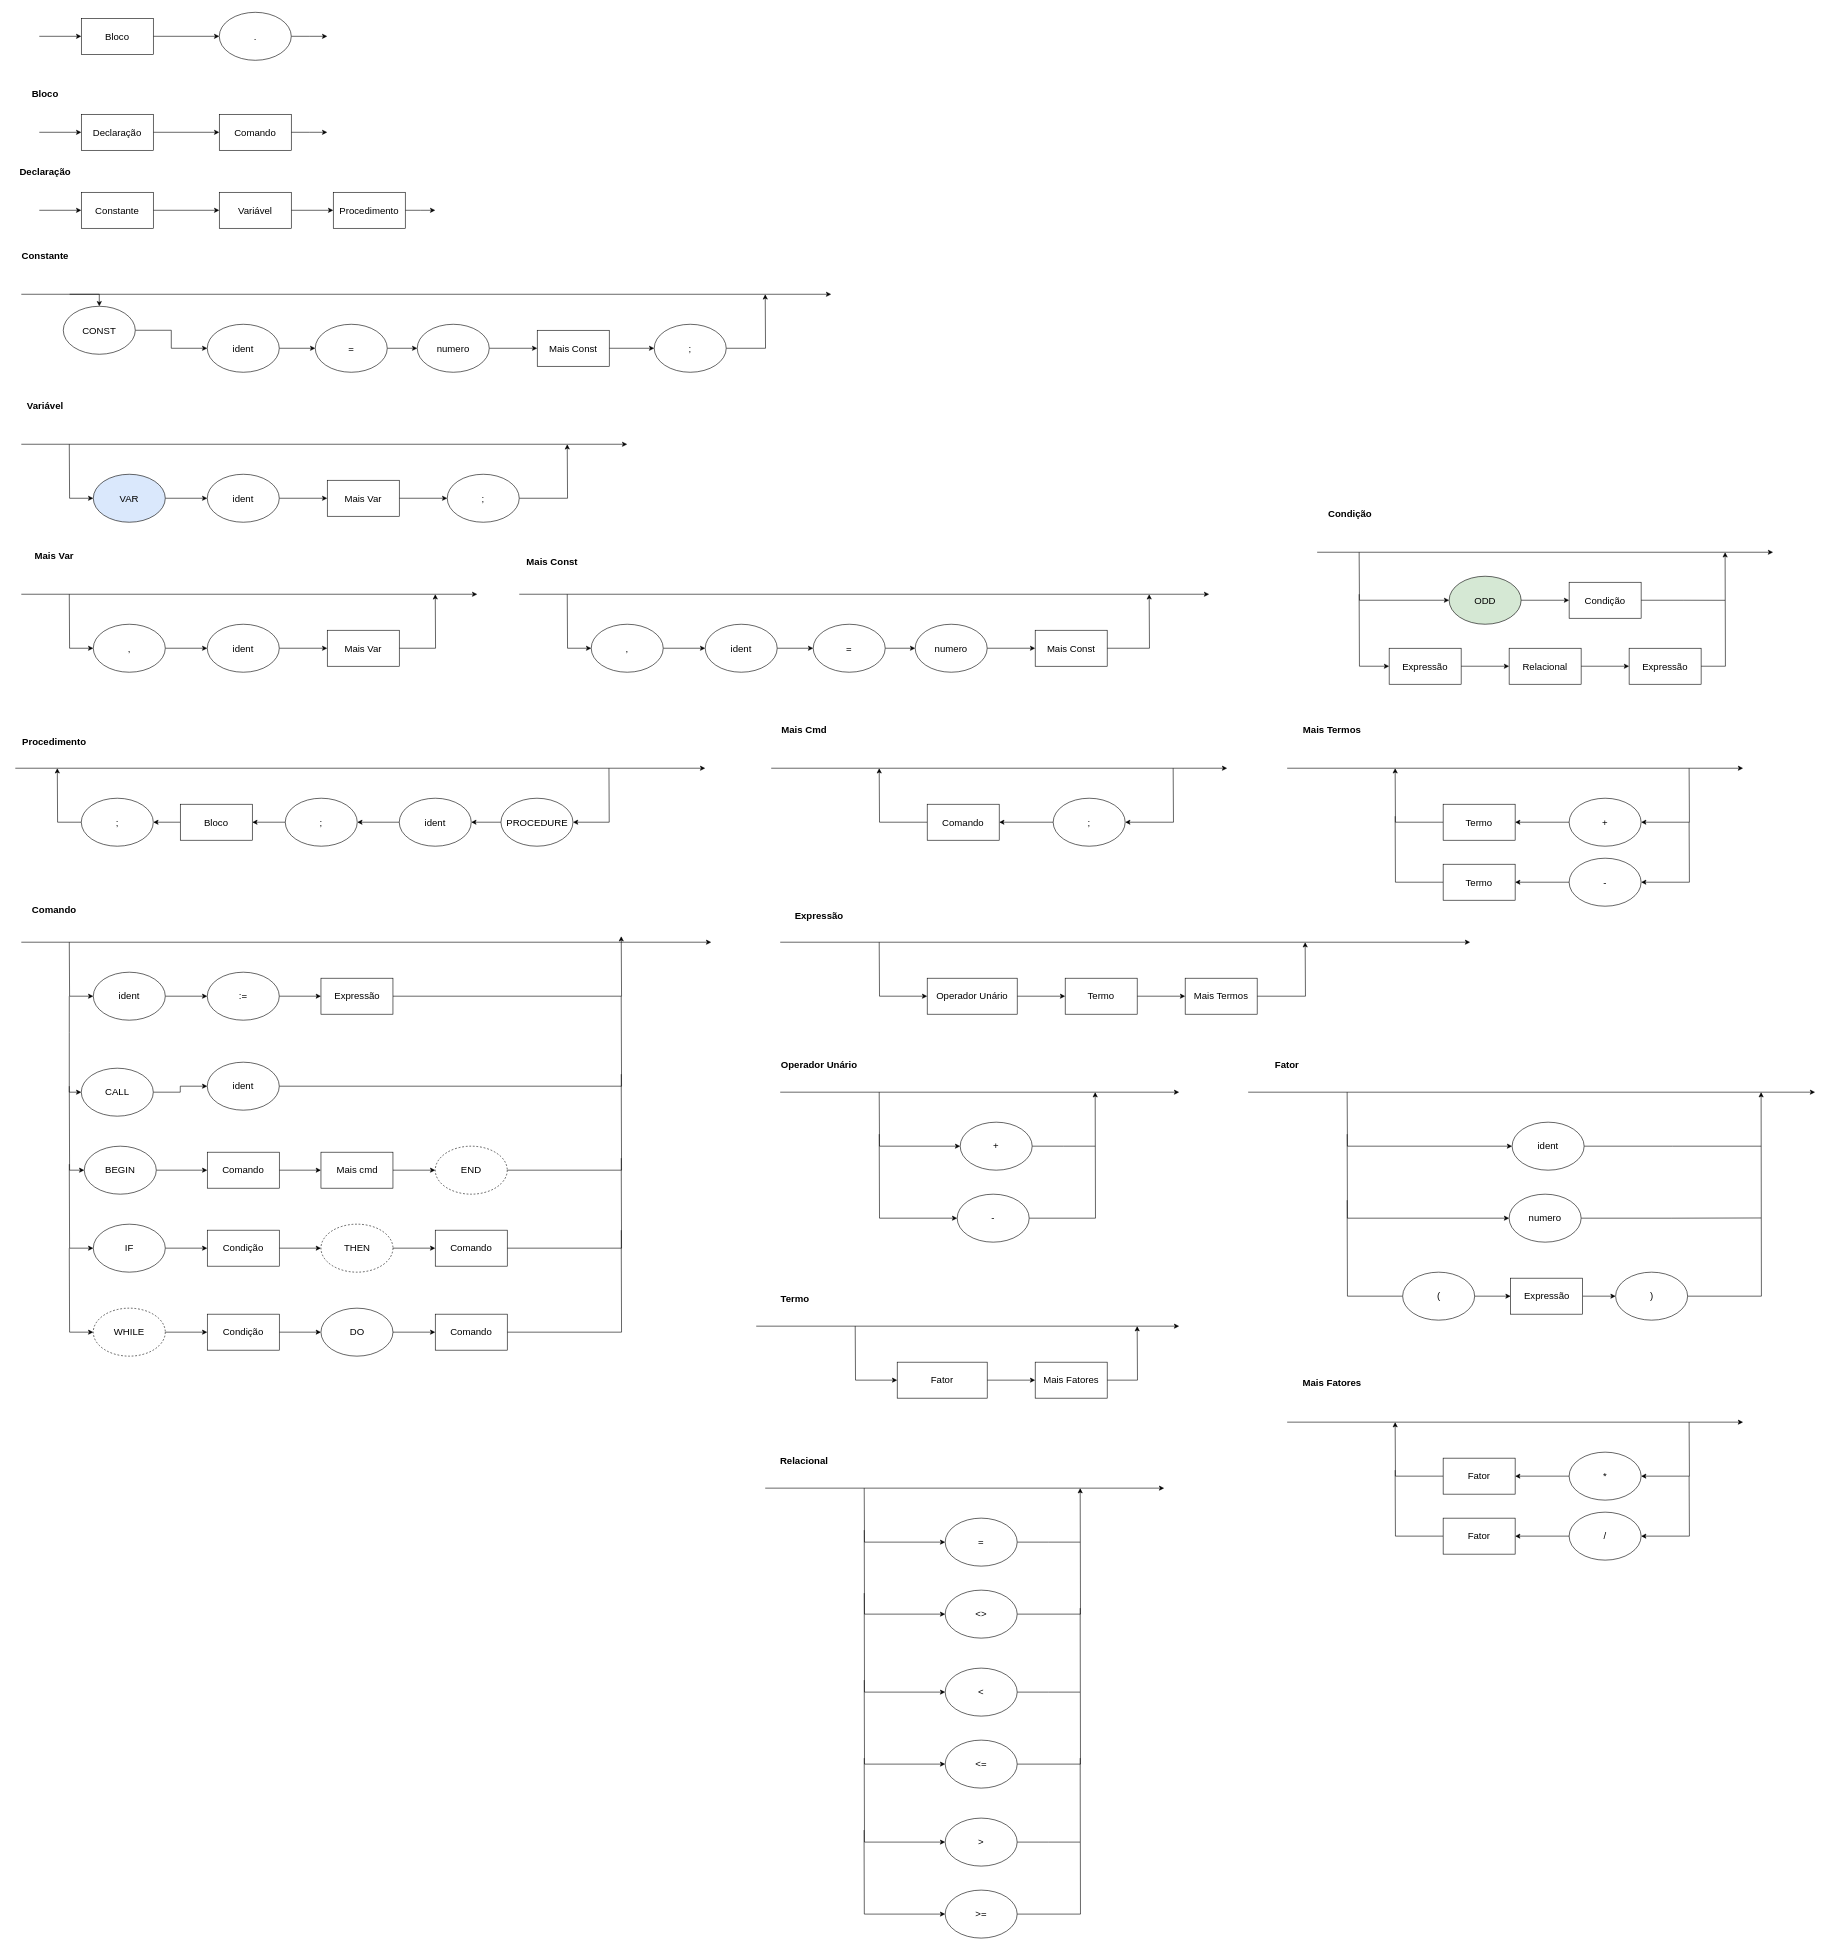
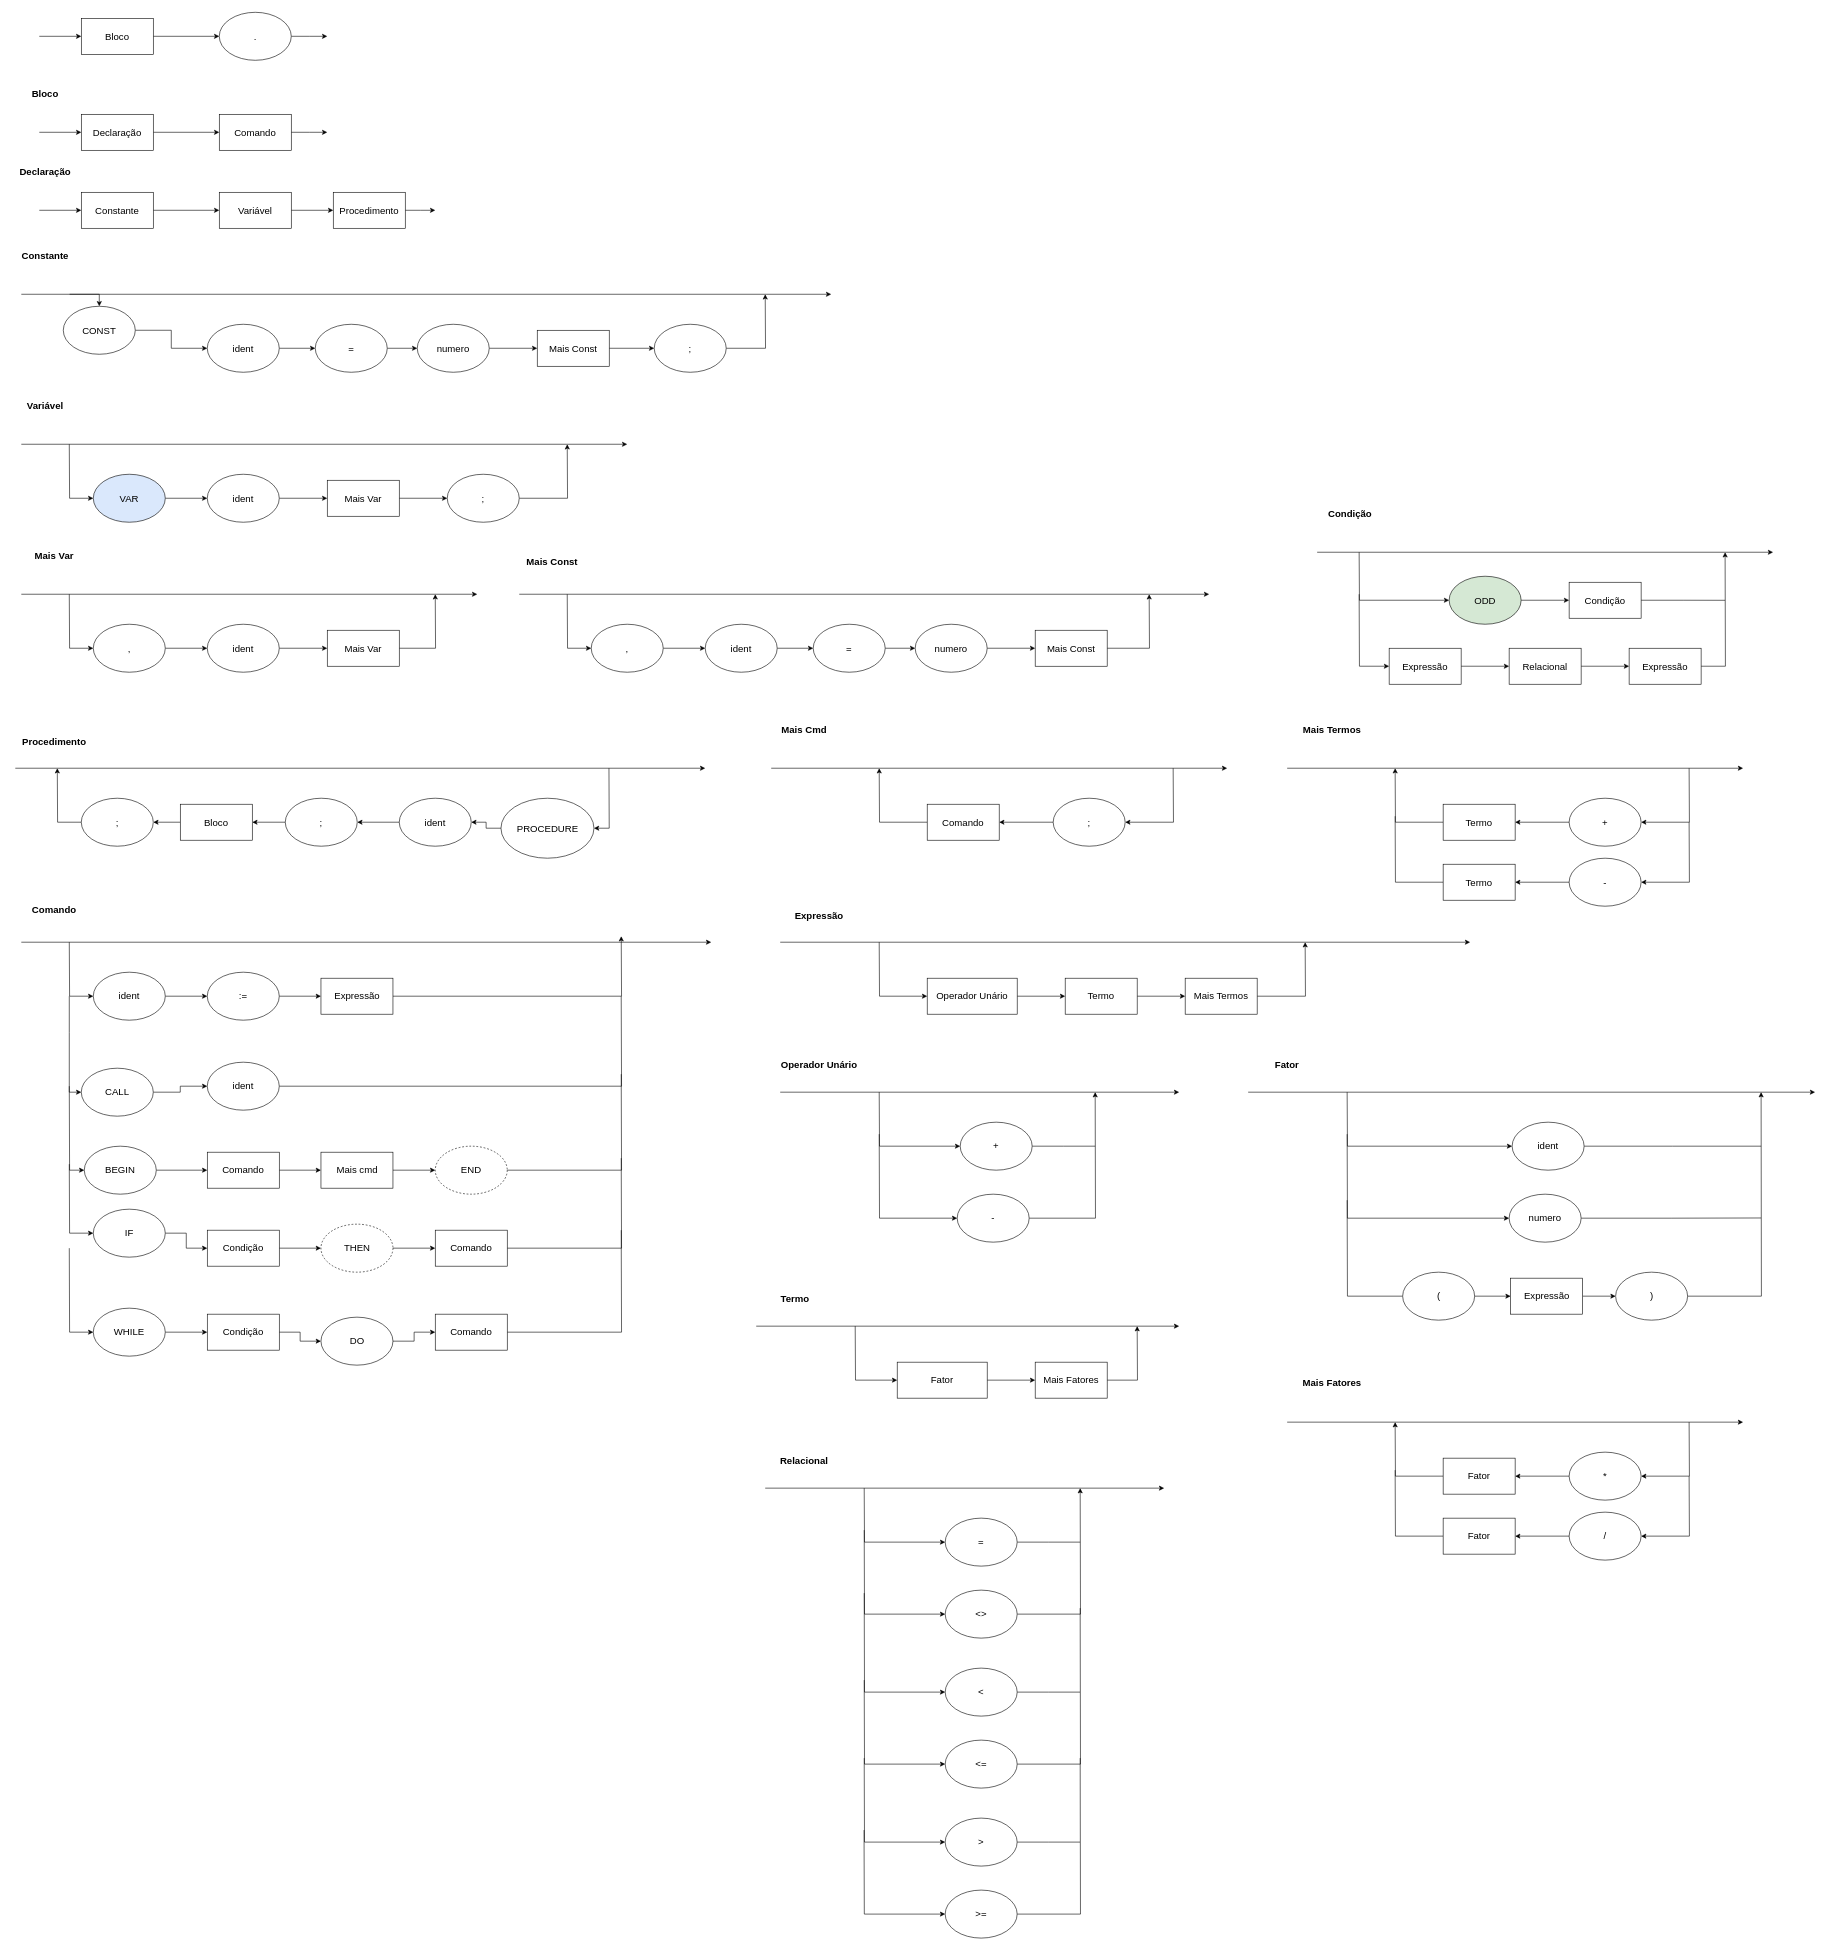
node "PROCEDURE": size 72x48 -> 93x60
node "IF": moved (129, 1248) -> (129, 1233)
node "WHILE": style dashed -> solid
node "DO": moved (357, 1332) -> (357, 1341)
